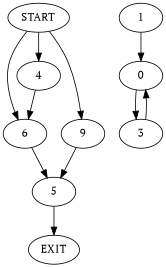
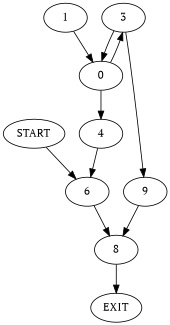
edge "START" -> "4": now "0" -> "4"
edge "START" -> "9": now "3" -> "9"
node "5": label "5" -> "8"
